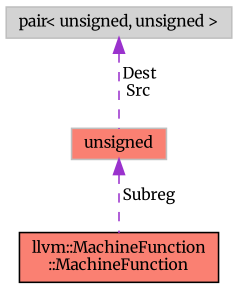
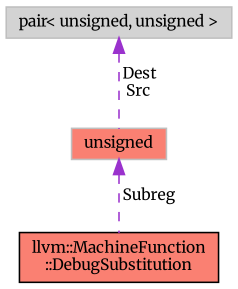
node "llvm::MachineFunction ::MachineFunction": label "llvm::MachineFunction ::MachineFunction" -> "llvm::MachineFunction ::DebugSubstitution"
